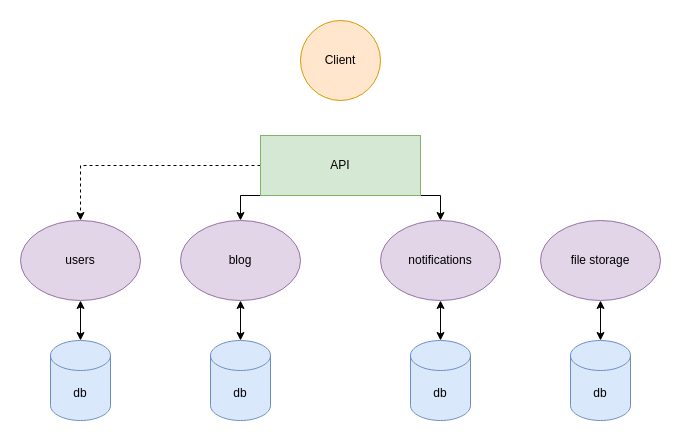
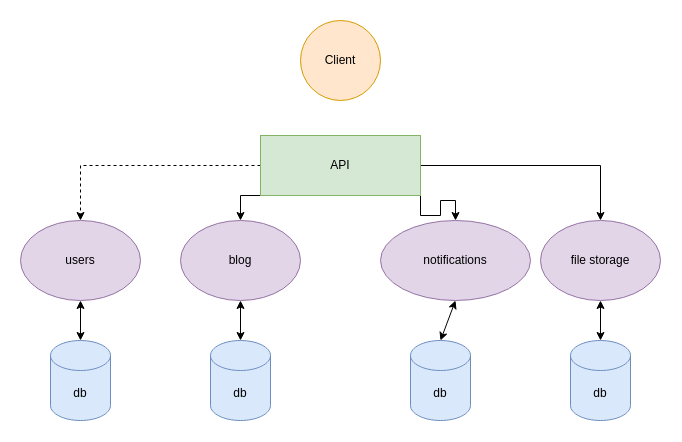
edge "API" -> "file storage": added
node "notifications": size 120x80 -> 150x80
